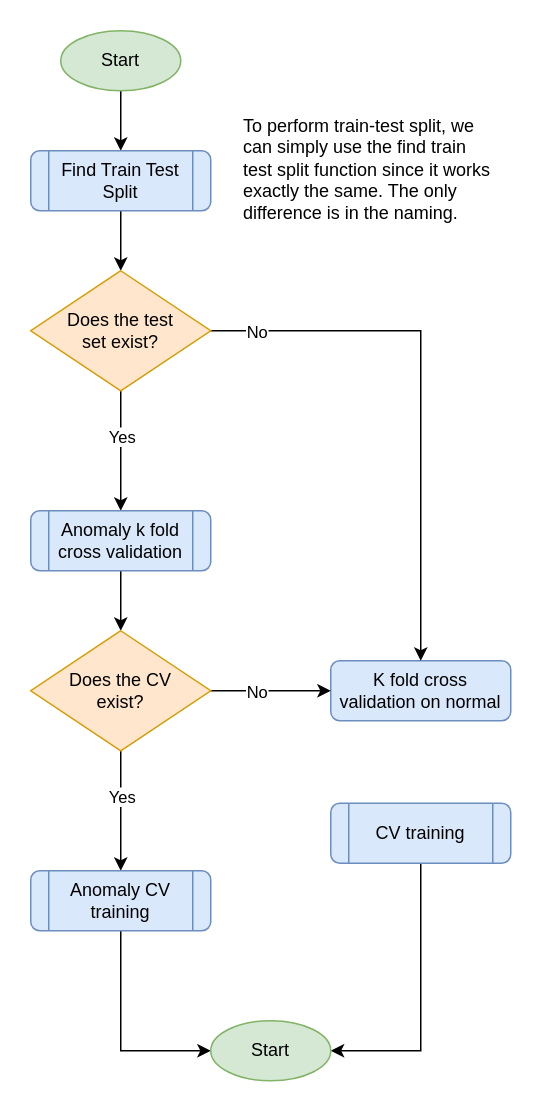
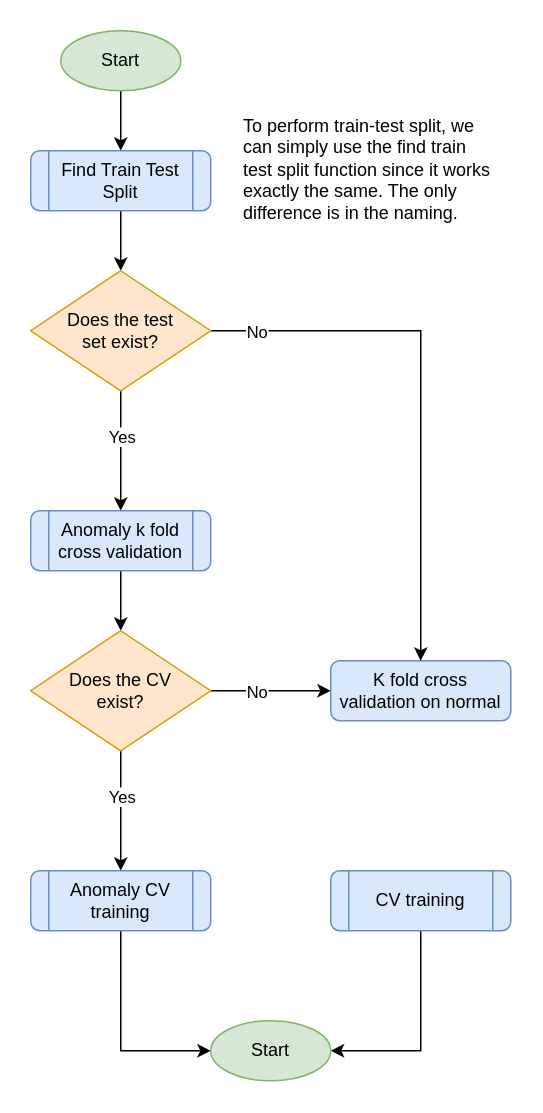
node "CV training": moved (421, 833) -> (421, 901)
